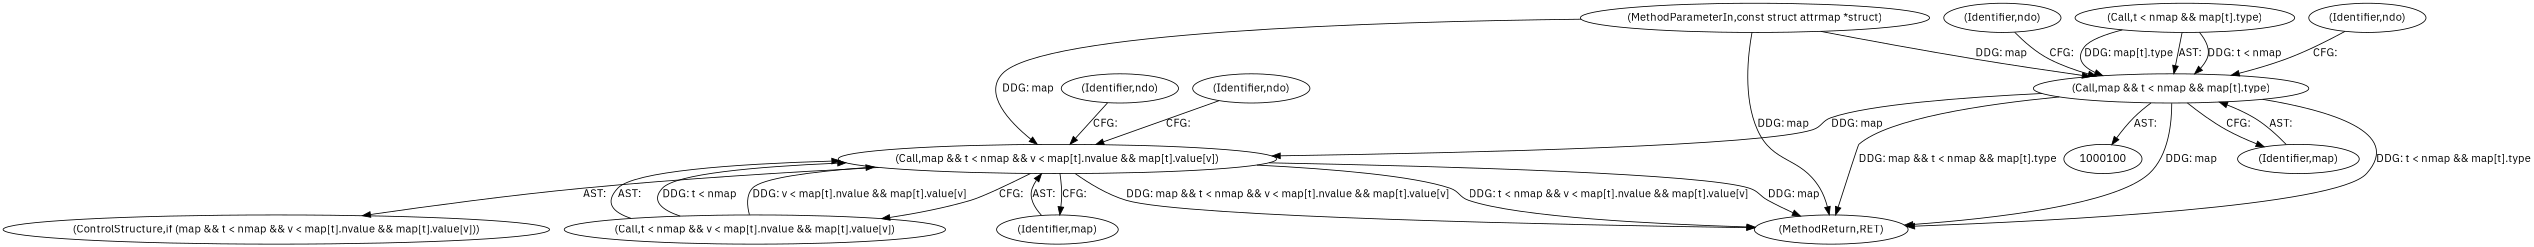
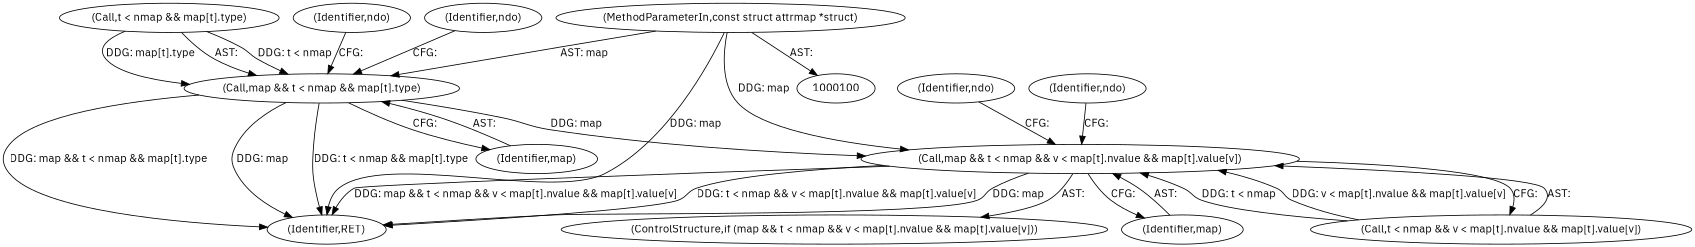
edge "(MethodParameterIn,const struct attrmap *struct)" -> "(Call,map && t < nmap && map[t].type)": label "DDG: map" -> "AST: map"
edge "(Call,map && t < nmap && map[t].type)" -> "1000100": now "(MethodParameterIn,const struct attrmap *struct)" -> "1000100"
node "(MethodReturn,RET)": label "(MethodReturn,RET)" -> "(Identifier,RET)"
